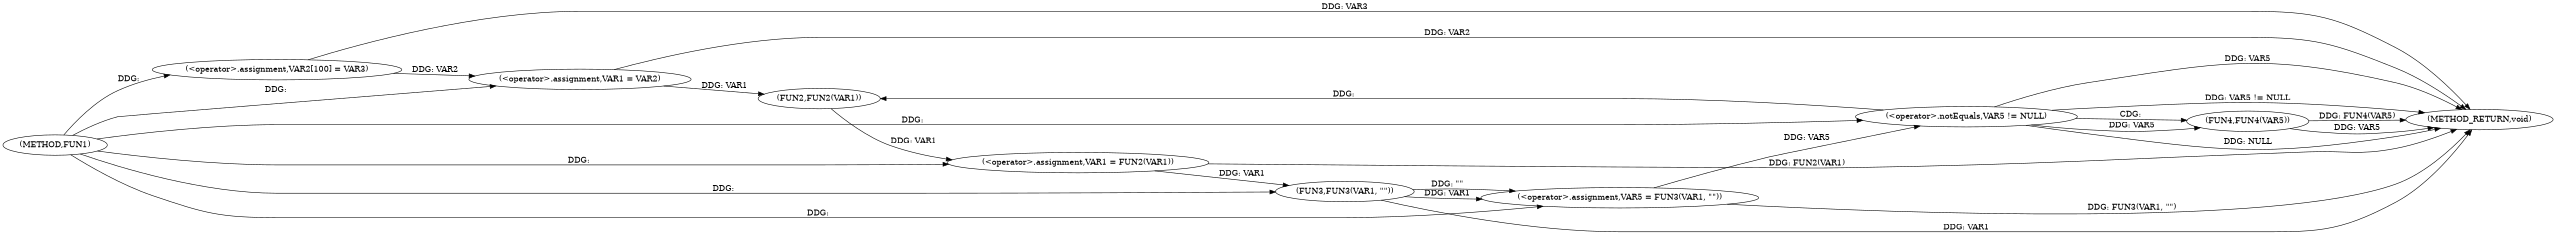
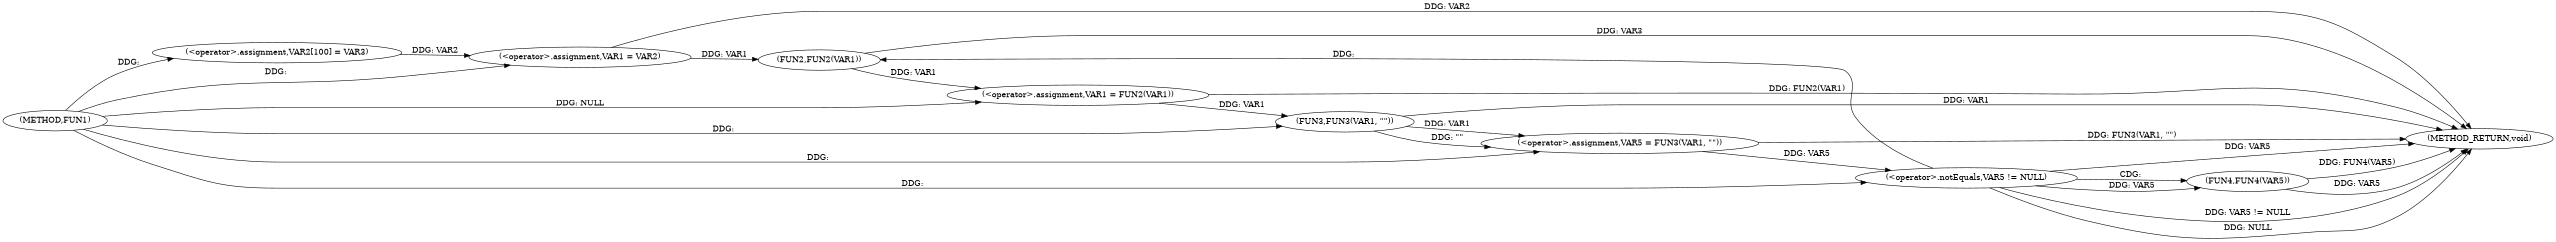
edge "(<operator>.assignment,VAR2[100] = VAR3)" -> "(METHOD_RETURN,void)": now "(FUN2,FUN2(VAR1))" -> "(METHOD_RETURN,void)"
edge "(METHOD,FUN1)" -> "(<operator>.assignment,VAR1 = FUN2(VAR1))": label "DDG: " -> "DDG: NULL"
